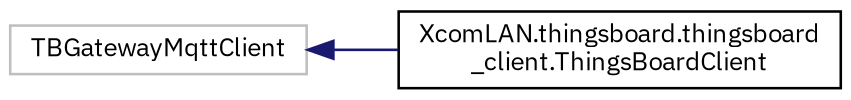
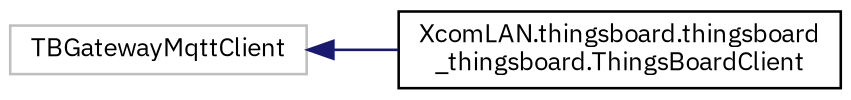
node "XcomLAN.thingsboard.thingsboard _client.ThingsBoardClient": label "XcomLAN.thingsboard.thingsboard _client.ThingsBoardClient" -> "XcomLAN.thingsboard.thingsboard _thingsboard.ThingsBoardClient"
